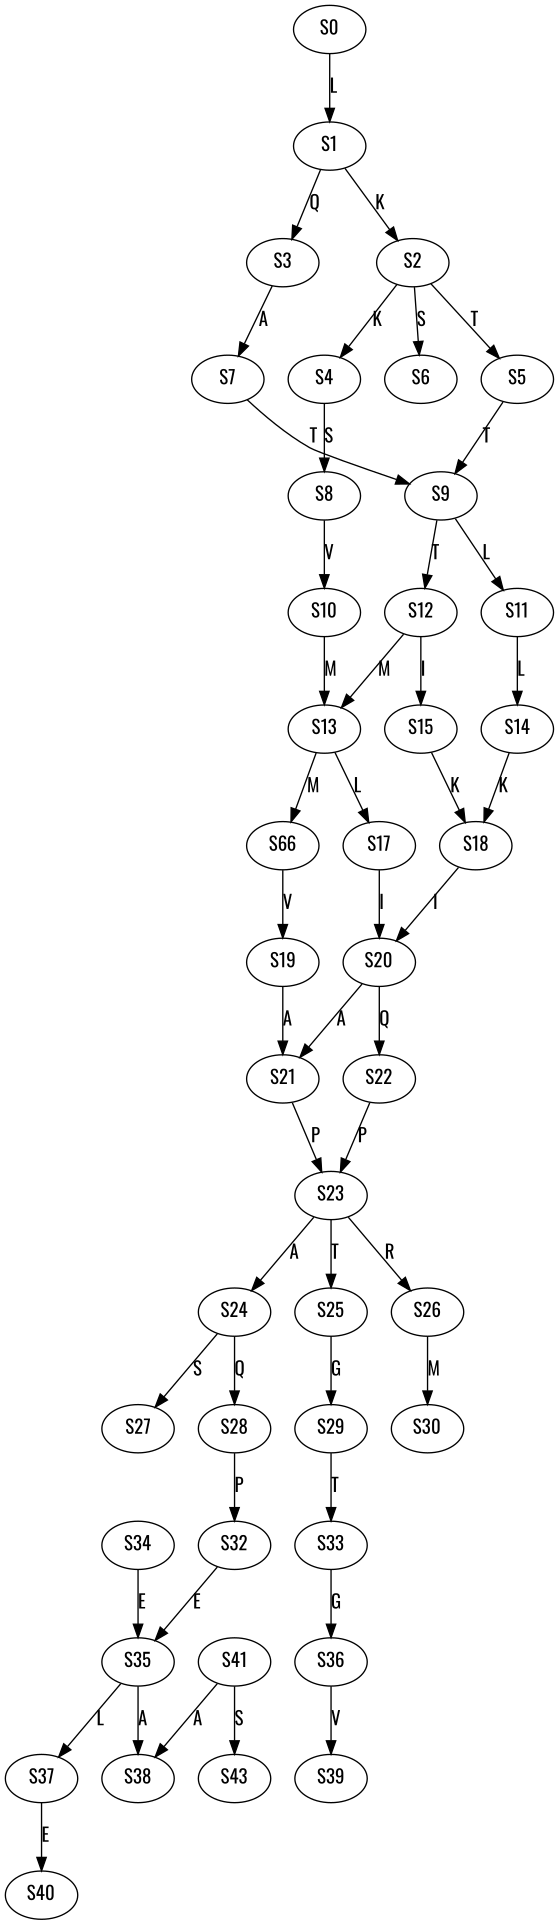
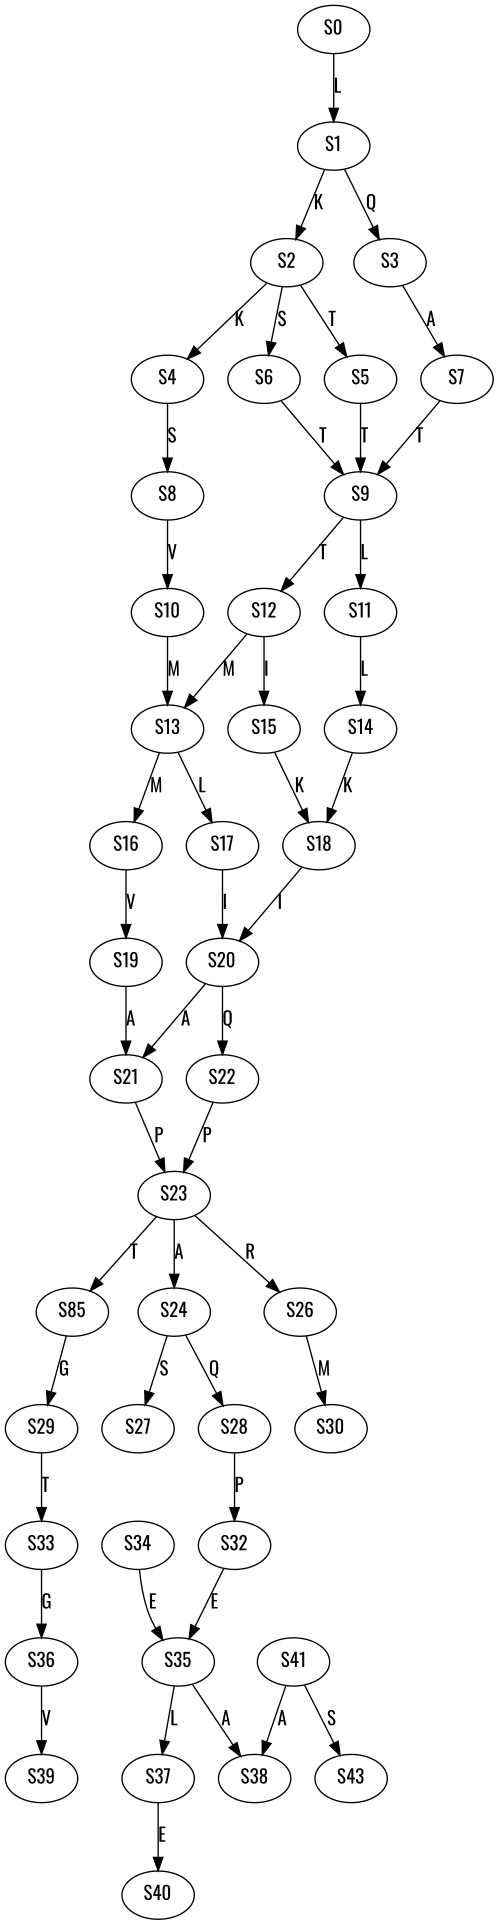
edge "S6" -> "S9": added, label "T"
node "S66": label "S66" -> "S16"
node "S25": label "S25" -> "S85"
